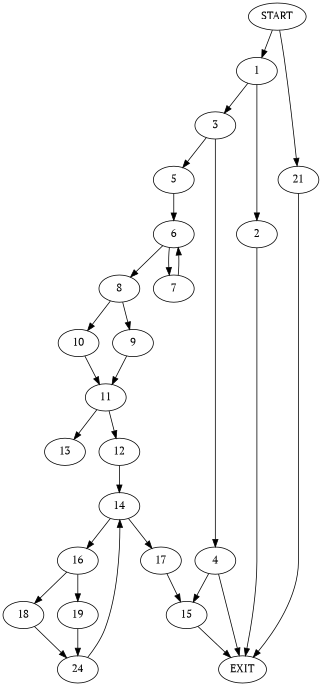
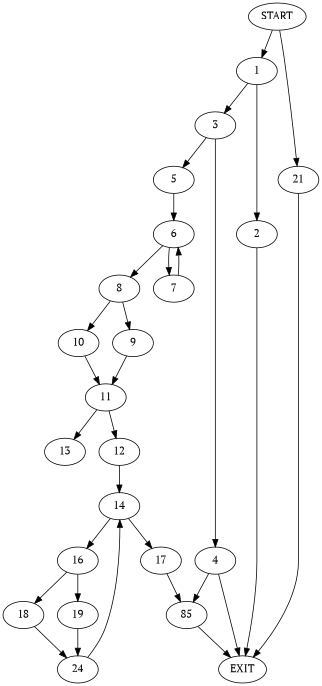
node "15": label "15" -> "85"
